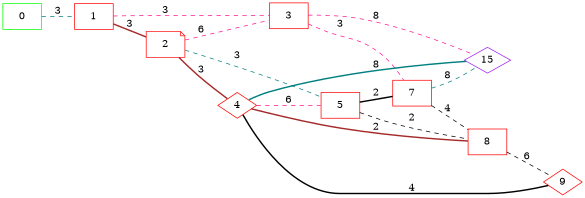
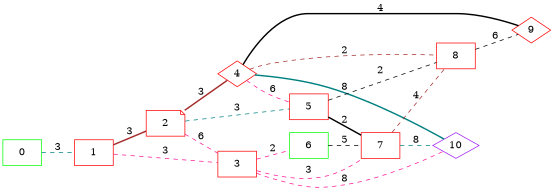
node "15": label "15" -> "10"
edge "7" -- "8": color black -> brown
edge "4" -- "8": style bold -> dashed
node "6": added
